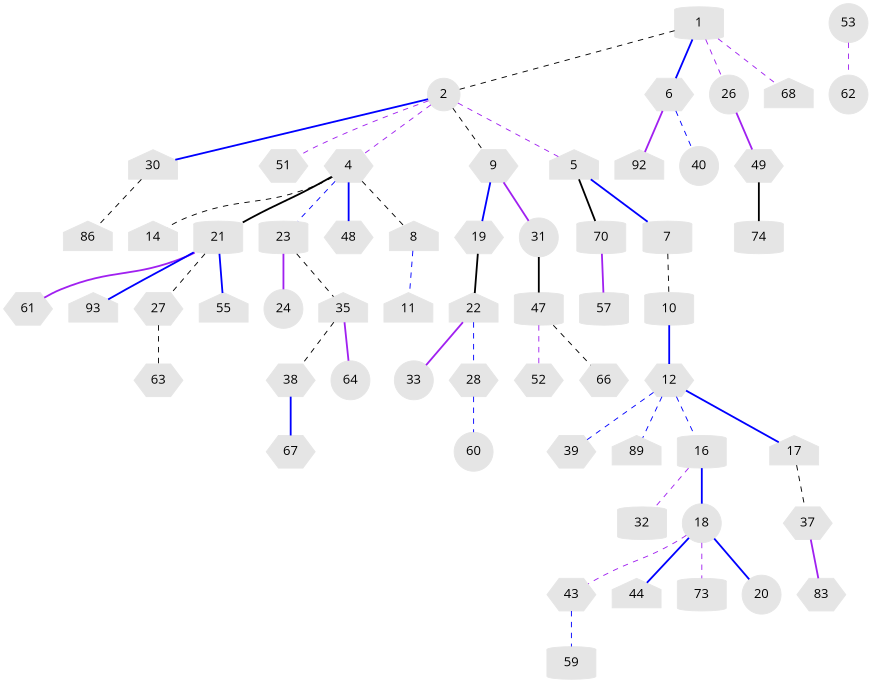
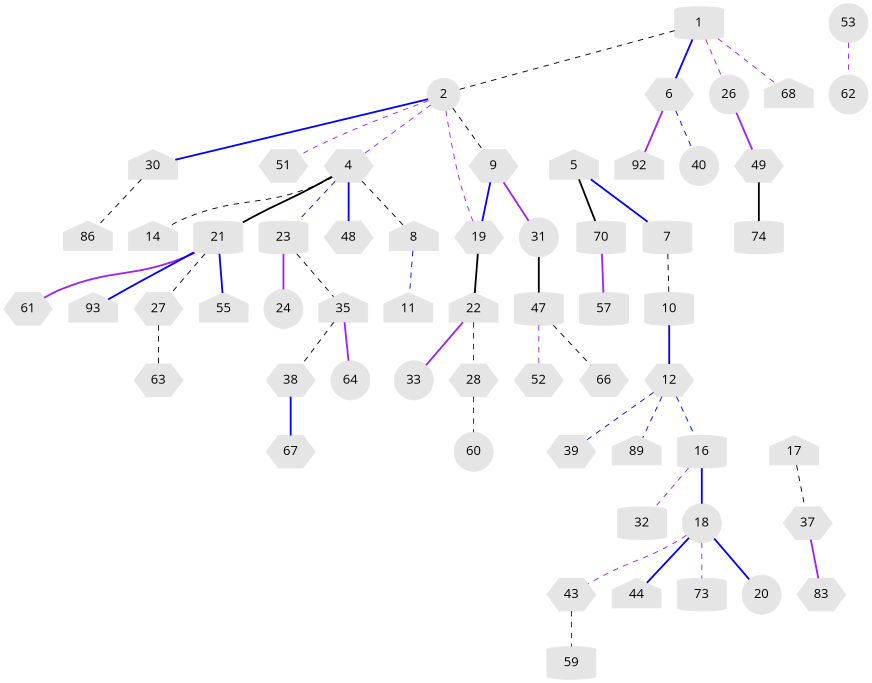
edge "2" -- "5": now "2" -- "19"
edge "12" -- "17": removed
